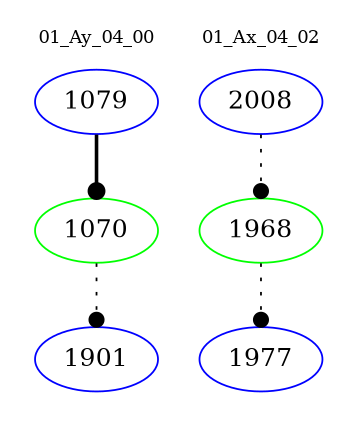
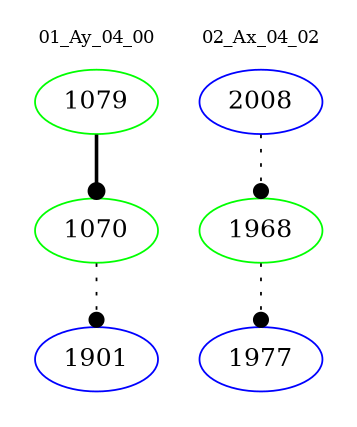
cluster "01_Ax_04_02": label "01_Ax_04_02" -> "02_Ax_04_02"
node "1079": color blue -> green
